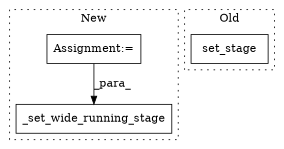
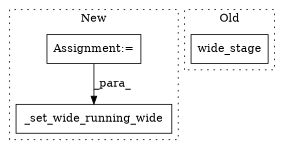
node "set_stage": label "set_stage" -> "wide_stage"
node "_set_wide_running_stage": label "_set_wide_running_stage" -> "_set_wide_running_wide"
